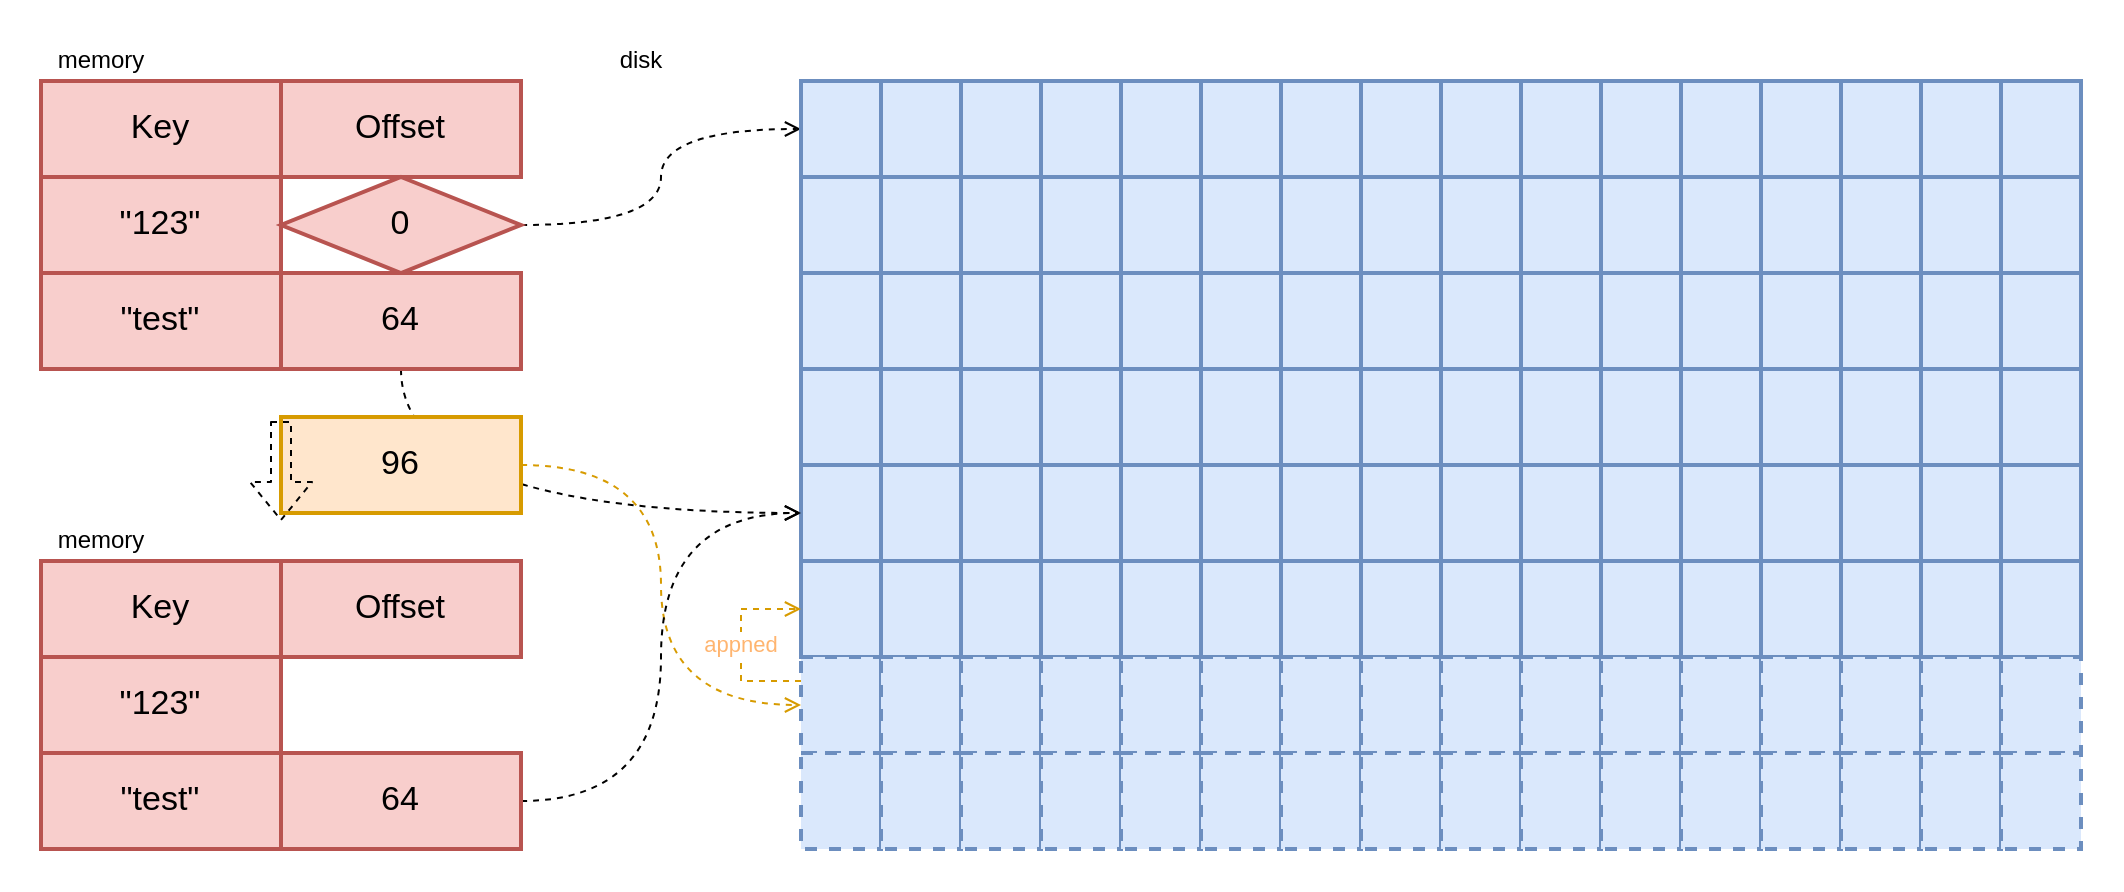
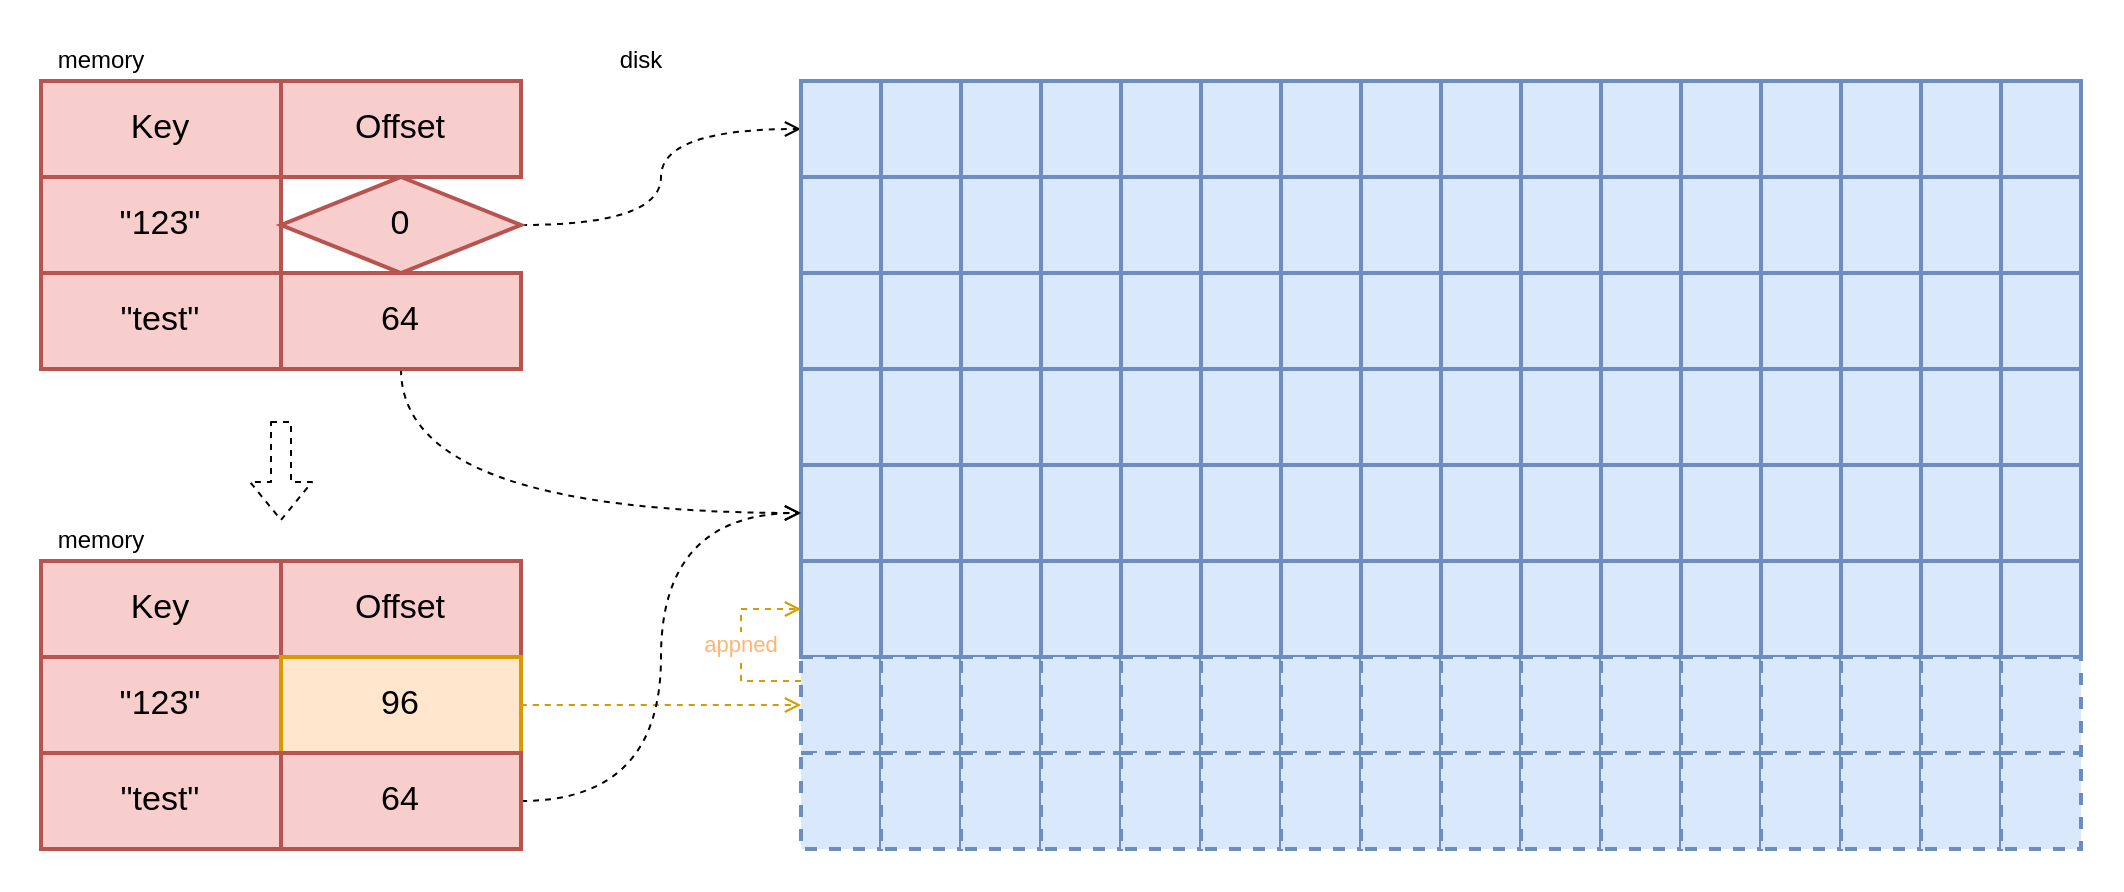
node "96": moved (401, 465) -> (401, 705)
